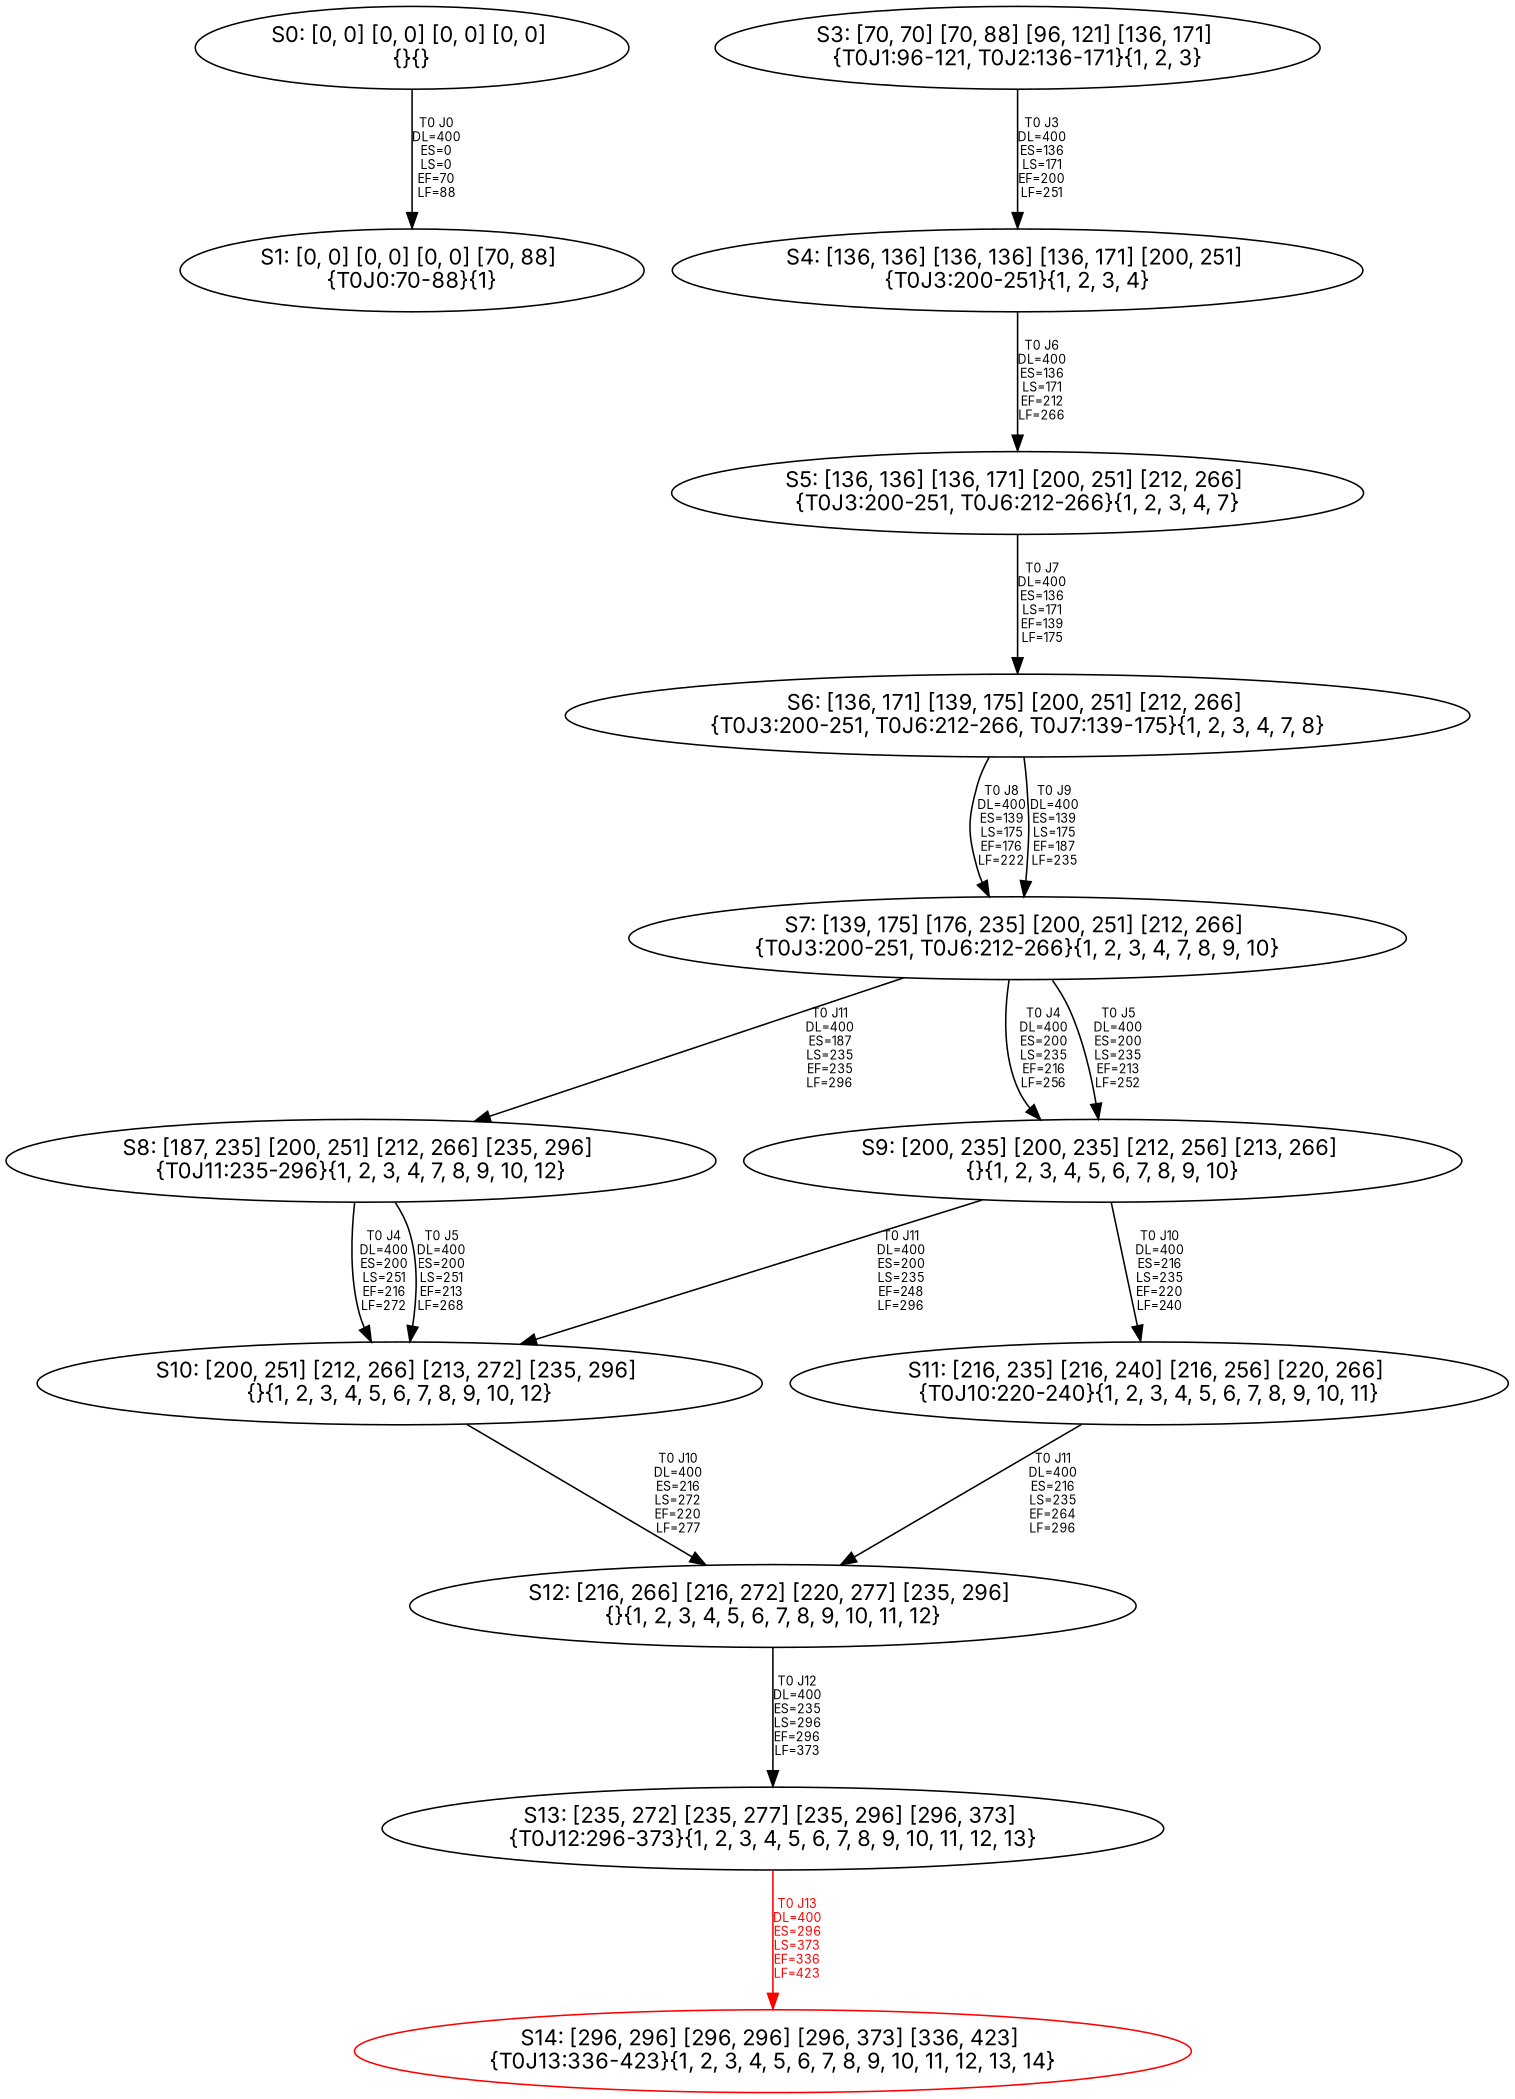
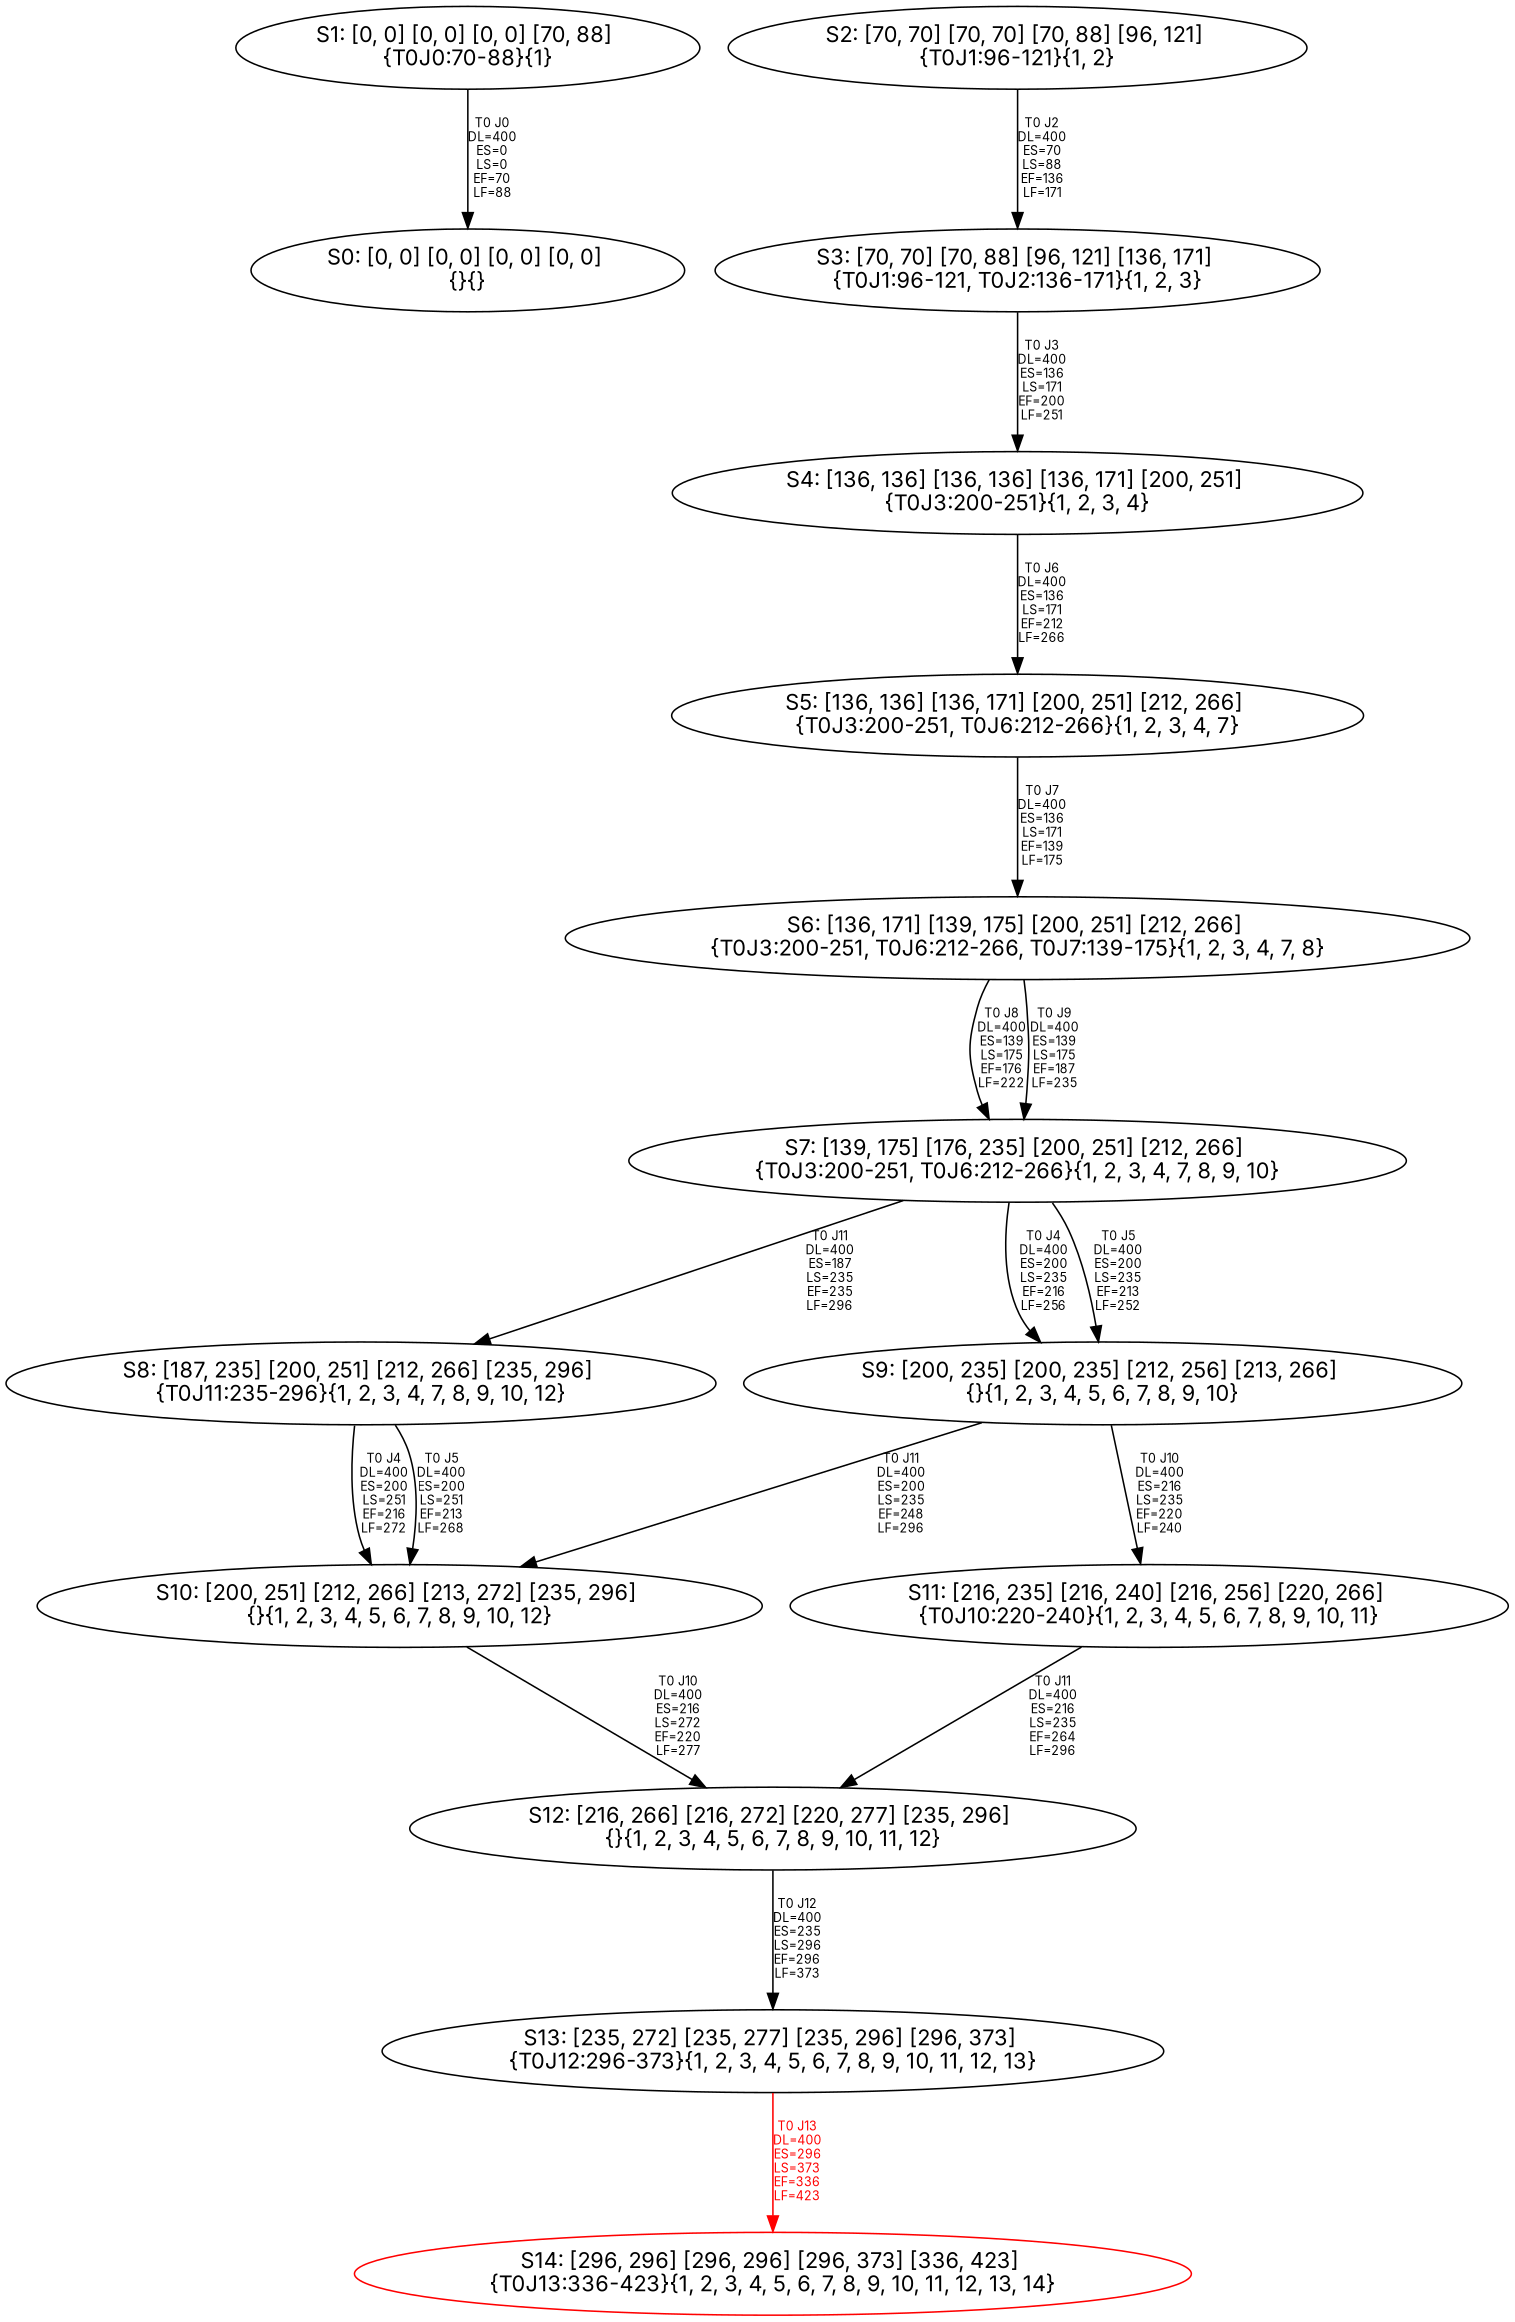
node "S2: [70, 70] [70, 70] [70, 88] [96, 121] {T0J1:96-121}{1, 2}": added
edge "S0: [0, 0] [0, 0] [0, 0] [0, 0] {}{}" -> "S1: [0, 0] [0, 0] [0, 0] [70, 88] {T0J0:70-88}{1}": reversed
